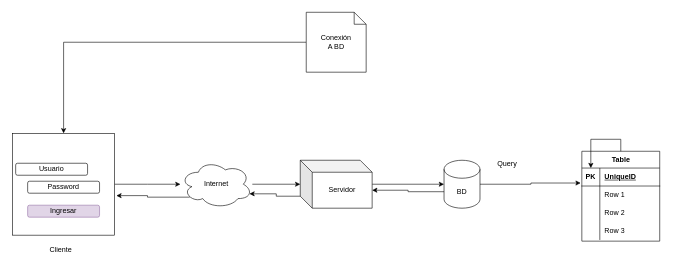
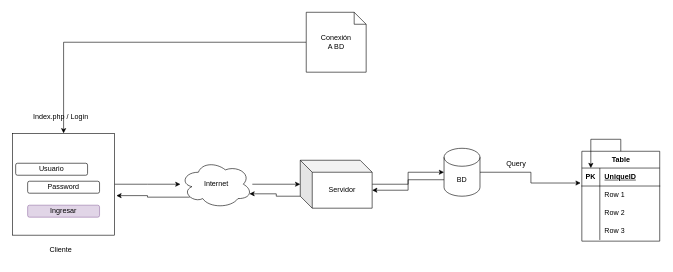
node "Index.php / Login": added
node "Query": moved (507, 164) -> (516, 164)
node "BD": moved (462, 185) -> (462, 173)
